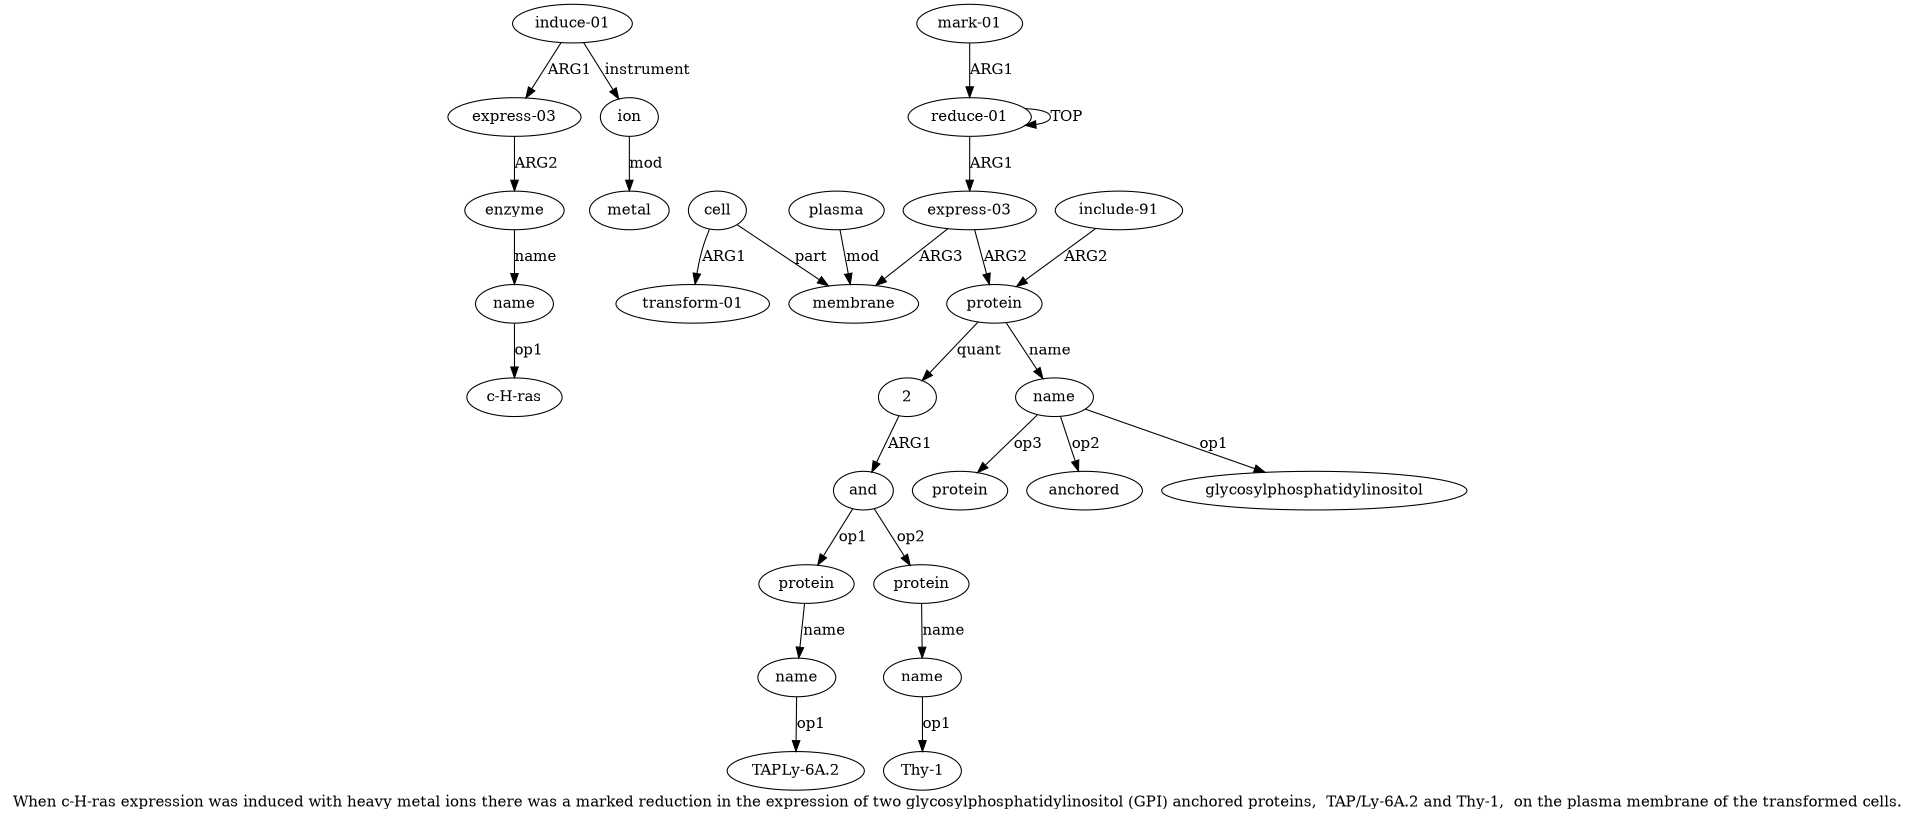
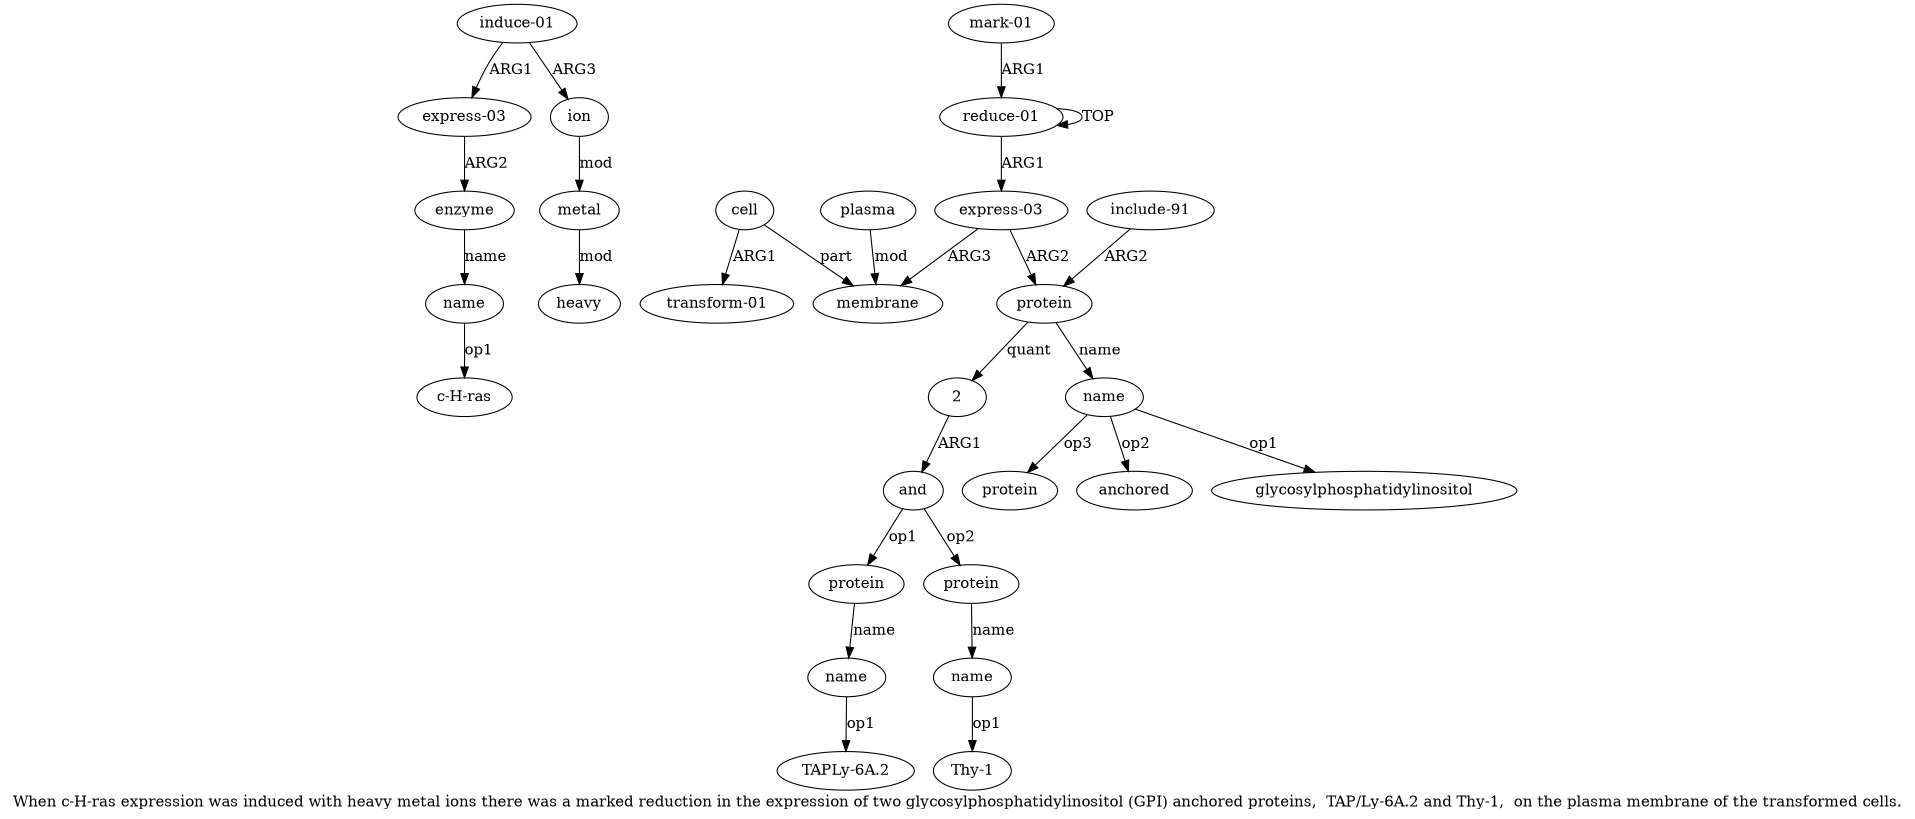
edge "induce-01" -> "ion": label "instrument" -> "ARG3"
node "heavy": added
